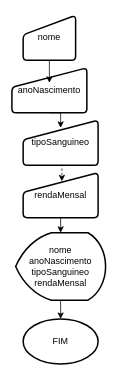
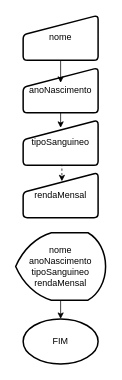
node "nome": size 53x45 -> 75x45
node "anoNascimento": moved (49, 90) -> (60, 90)
edge "rendaMensal" -> "nome anoNascimento tipoSanguineo rendaMensal": removed
